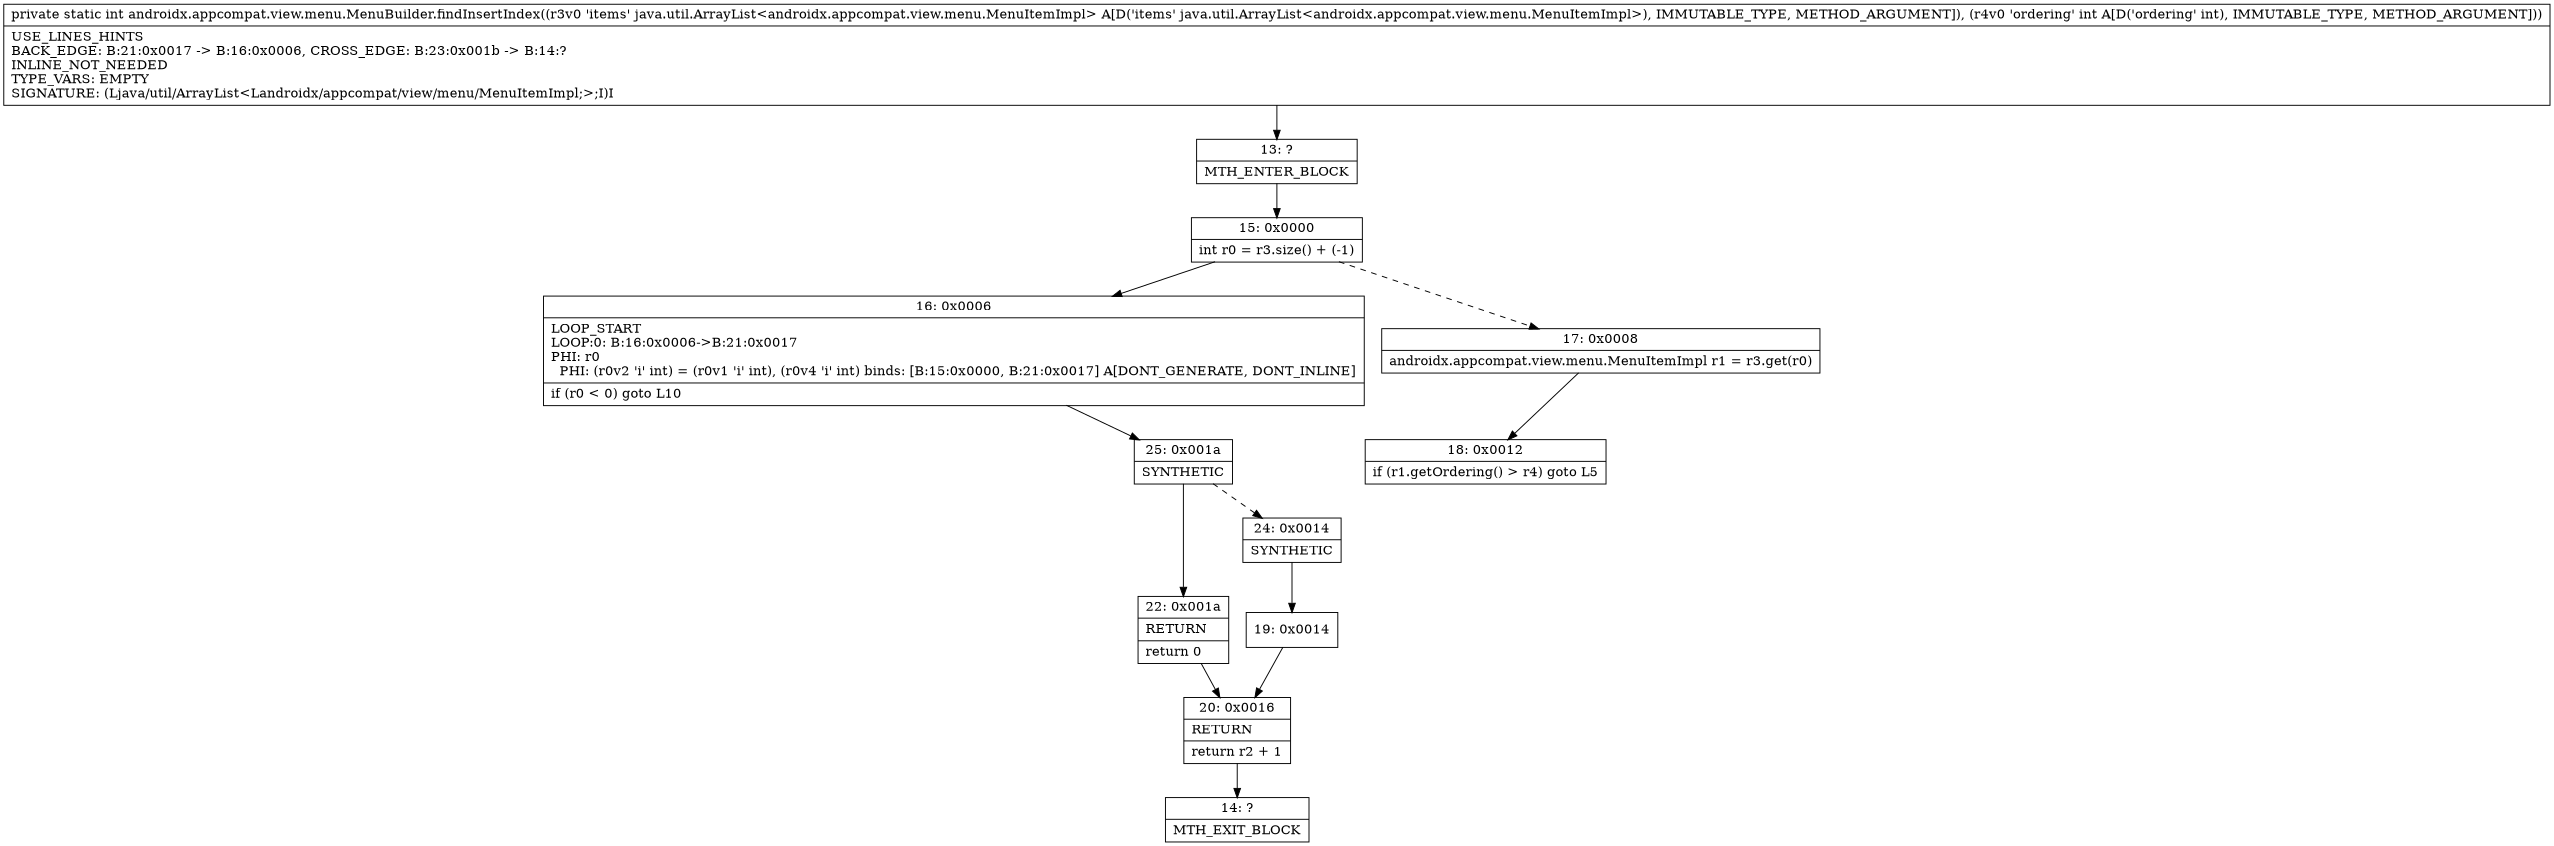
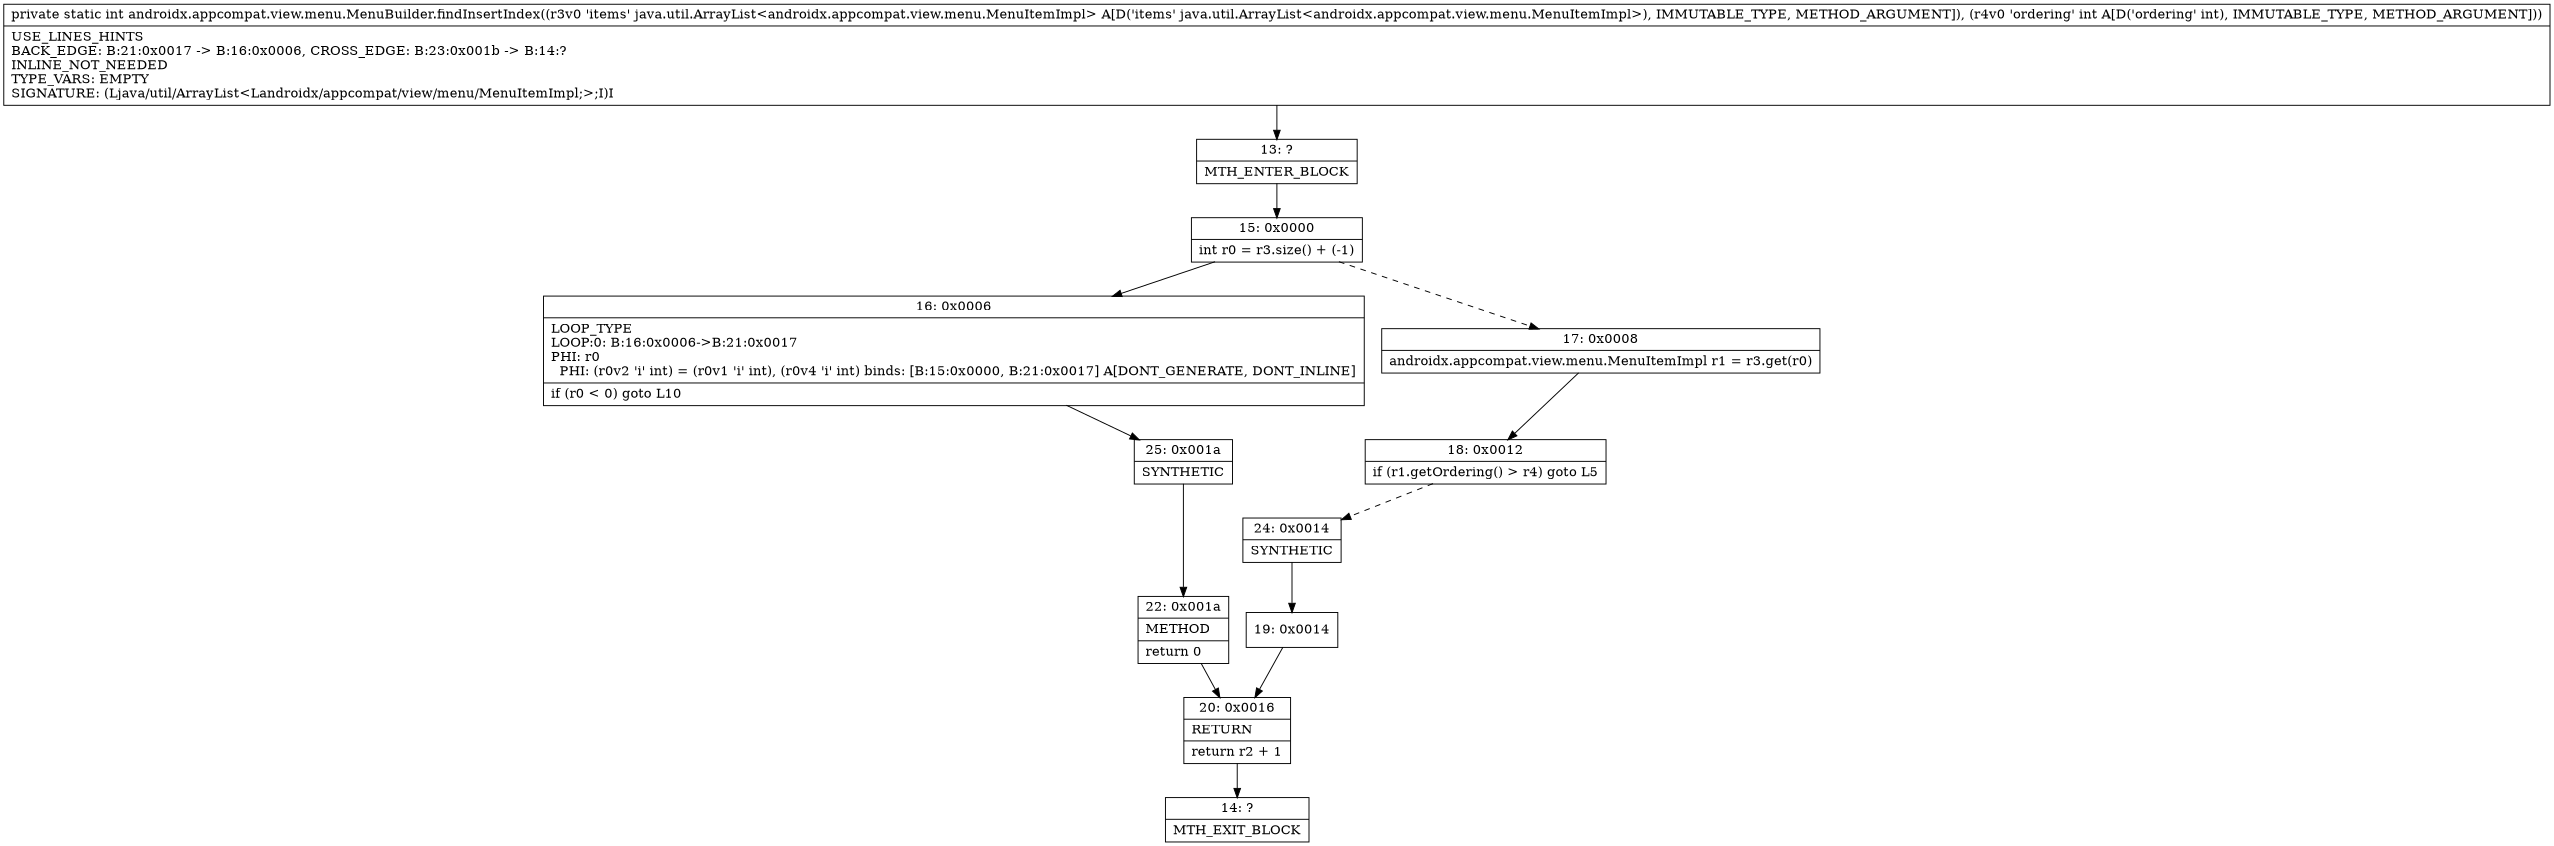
node "16: 0x0006": text "LOOP_START" -> "LOOP_TYPE"
edge "25: 0x001a" -> "24: 0x0014": now "18: 0x0012" -> "24: 0x0014"
node "22: 0x001a": text "RETURN" -> "METHOD"
